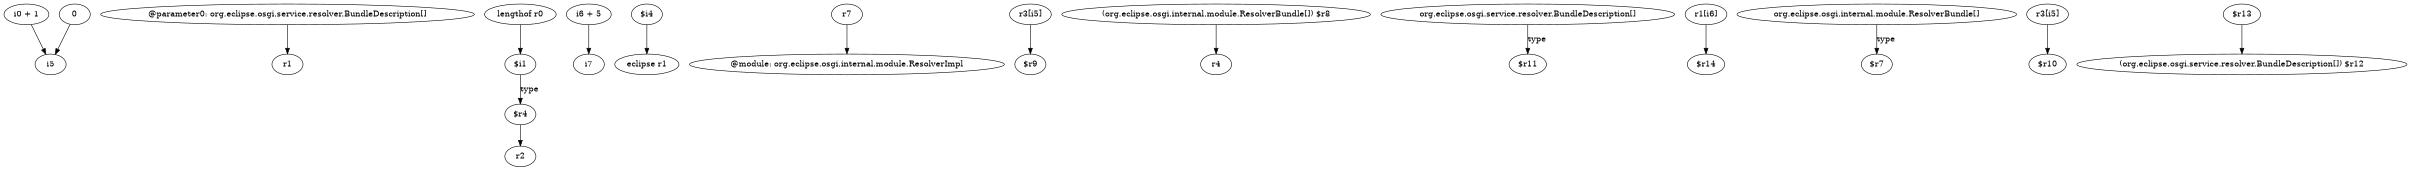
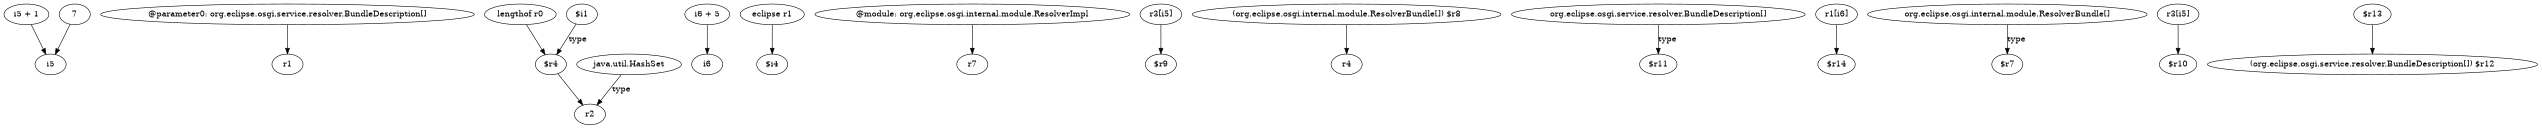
node "i0 + 1": label "i0 + 1" -> "i5 + 1"
node "0": label "0" -> "7"
edge "lengthof r0" -> "$i1": now "lengthof r0" -> "$r4"
edge "$i4" -> "eclipse r1": reversed
edge "r7" -> "@module: org.eclipse.osgi.internal.module.ResolverImpl": reversed
node "i7": label "i7" -> "i6"
node "java.util.HashSet": added
